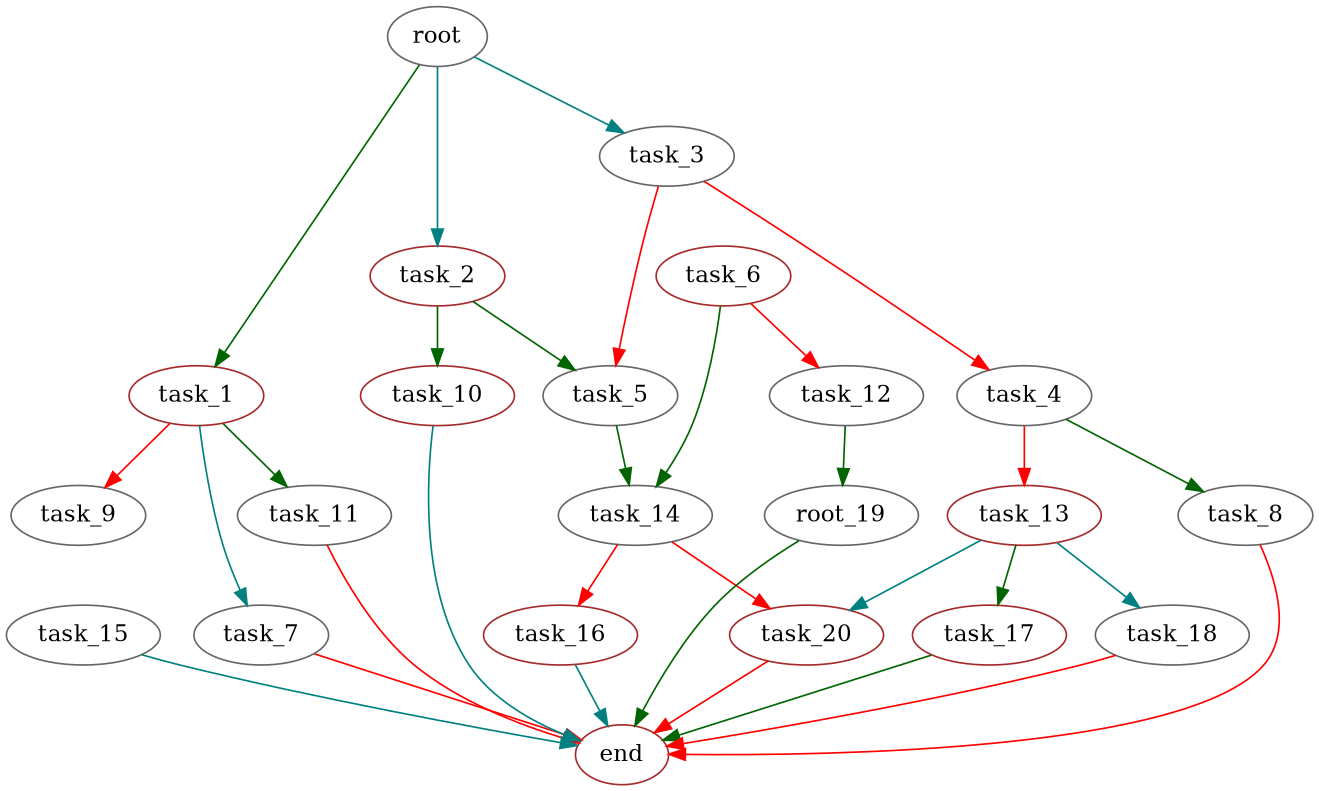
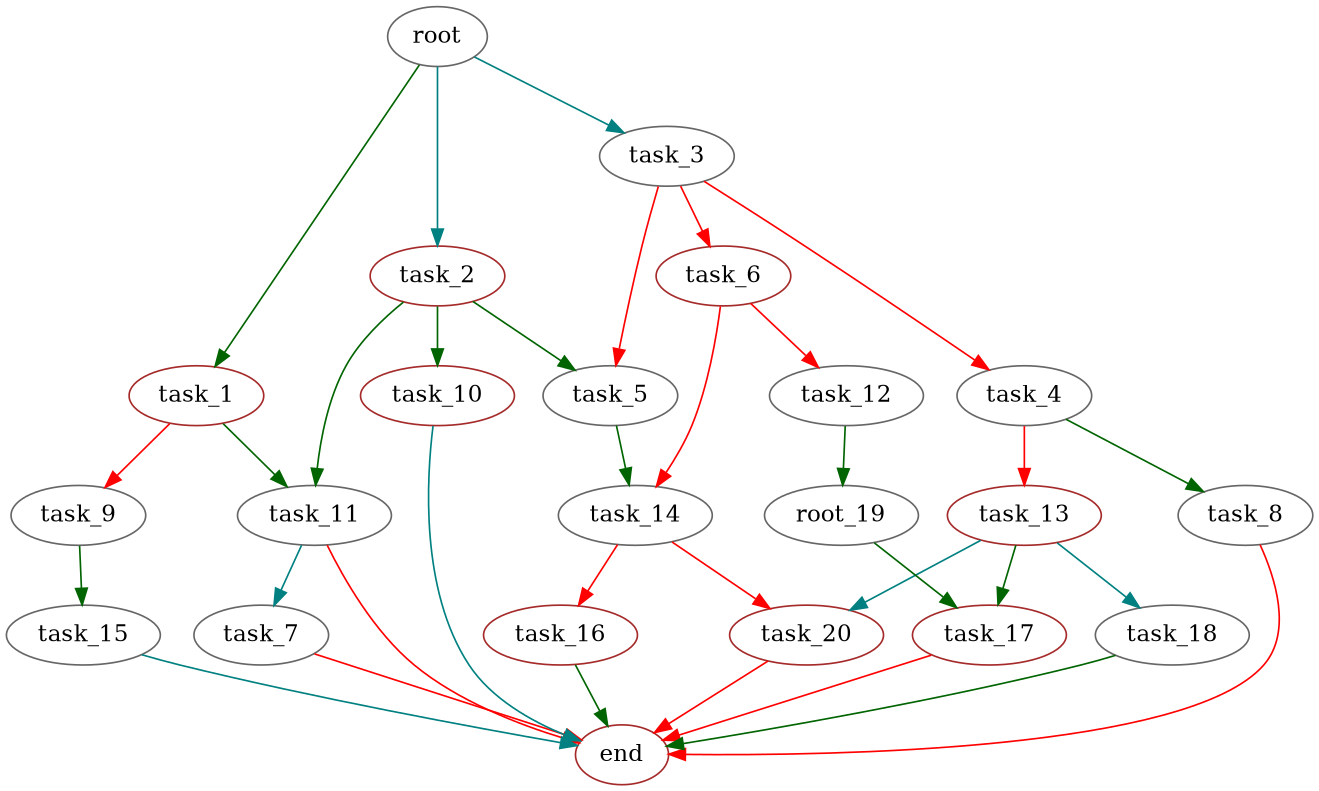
edge "task_3" -> "task_6": added
edge "task_2" -> "task_11": added
edge "task_6" -> "task_14": color darkgreen -> red
edge "task_1" -> "task_7": now "task_11" -> "task_7"
edge "task_9" -> "task_15": added
edge "root_19" -> "end": now "root_19" -> "task_17"
edge "task_16" -> "end": color teal -> darkgreen
edge "task_17" -> "end": color darkgreen -> red
edge "task_18" -> "end": color red -> darkgreen
